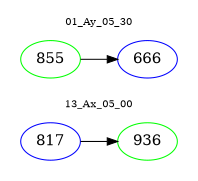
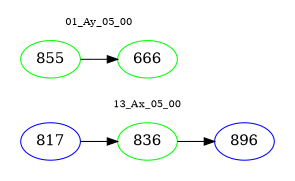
cluster "01_Ay_05_30": label "01_Ay_05_30" -> "01_Ay_05_00"
node "666": color blue -> green
node "936": label "936" -> "836"
node "896": added
